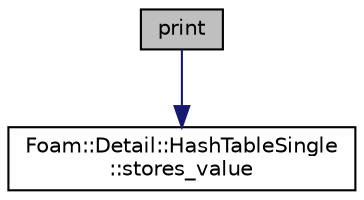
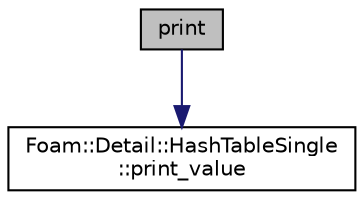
node "Foam::Detail::HashTableSingle ::stores_value": label "Foam::Detail::HashTableSingle ::stores_value" -> "Foam::Detail::HashTableSingle ::print_value"
